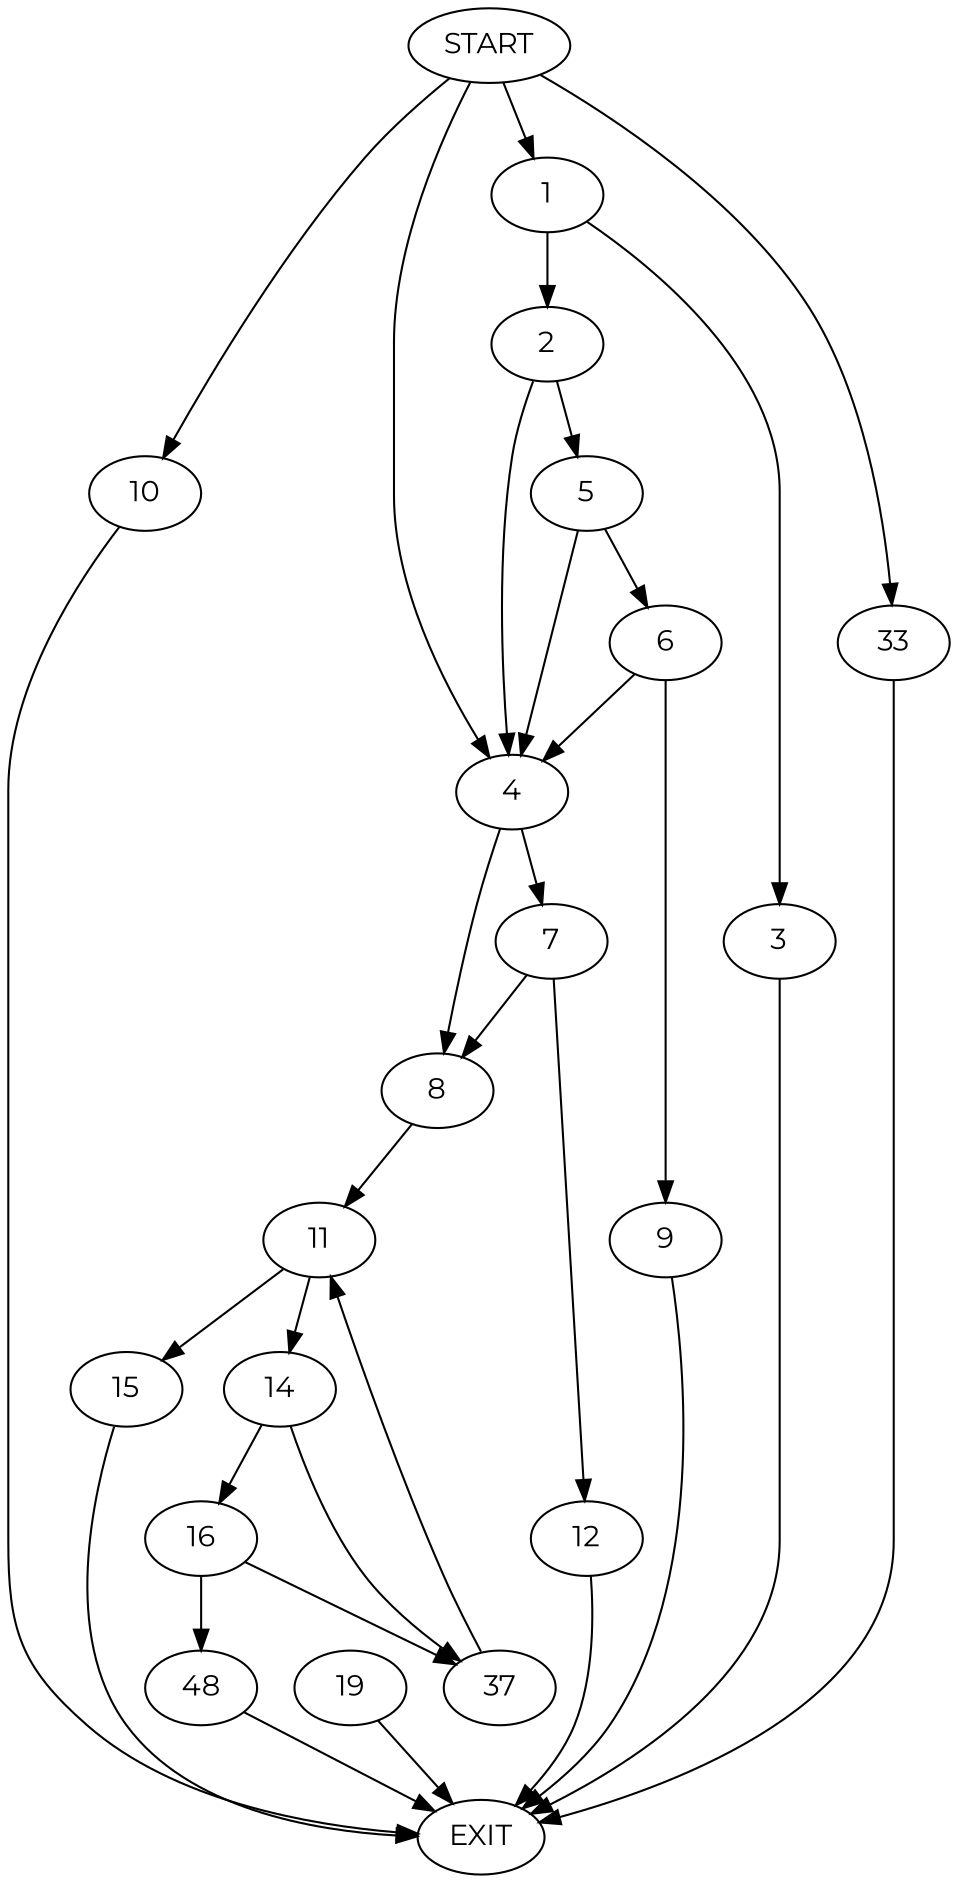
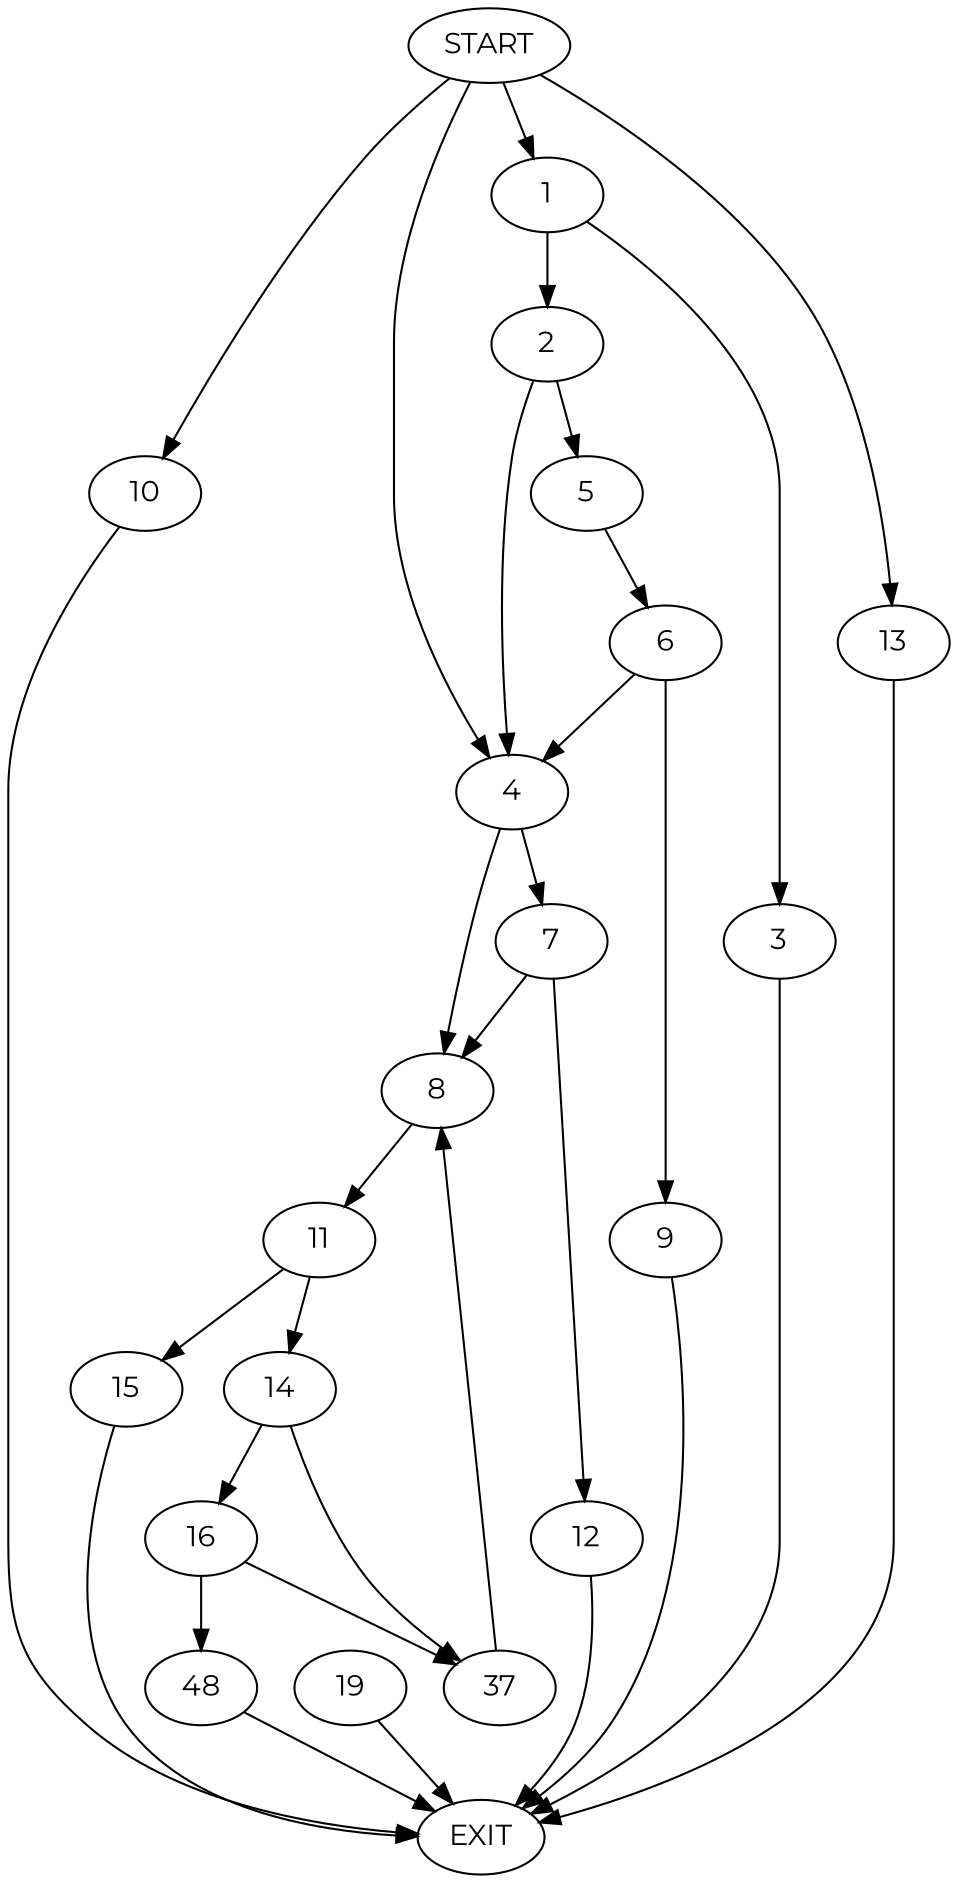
edge "5" -> "4": removed
node "33": label "33" -> "13"
edge "37" -> "11": now "37" -> "8"
